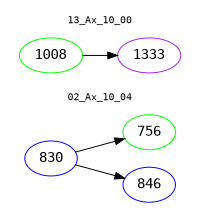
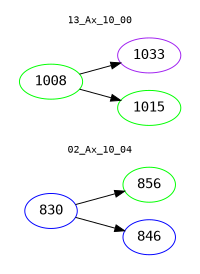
node "1333": label "1333" -> "1033"
node "1015": added
node "756": label "756" -> "856"
